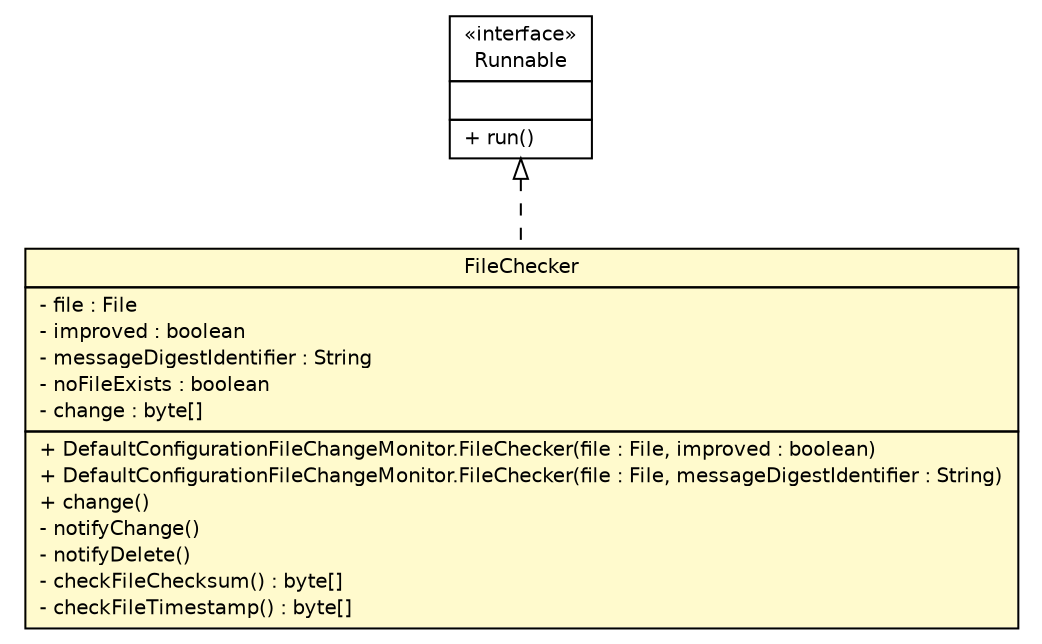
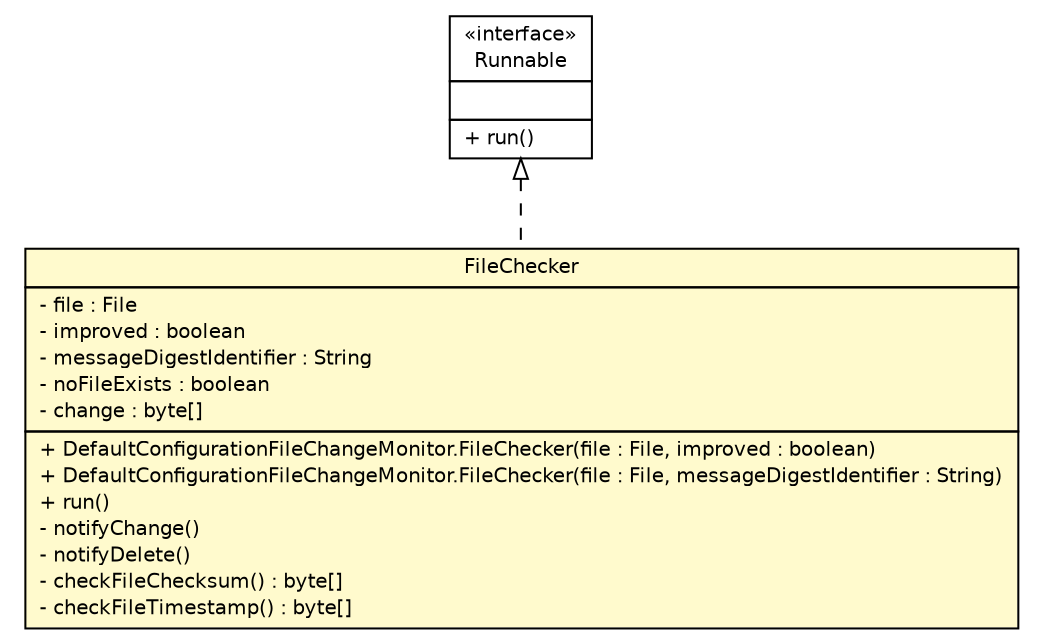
node "FileChecker": text "+ change()" -> "+ run()"
